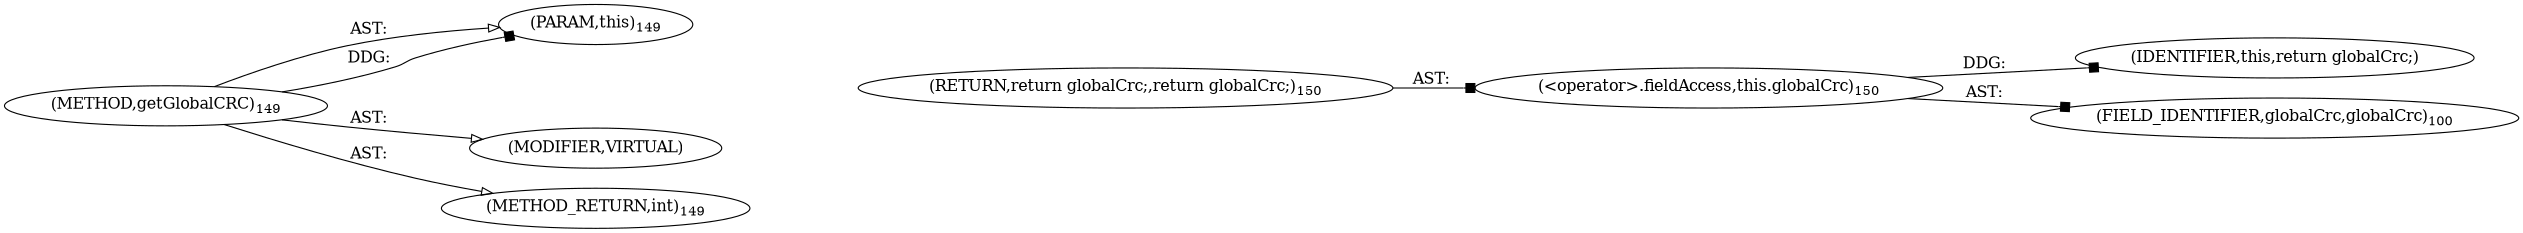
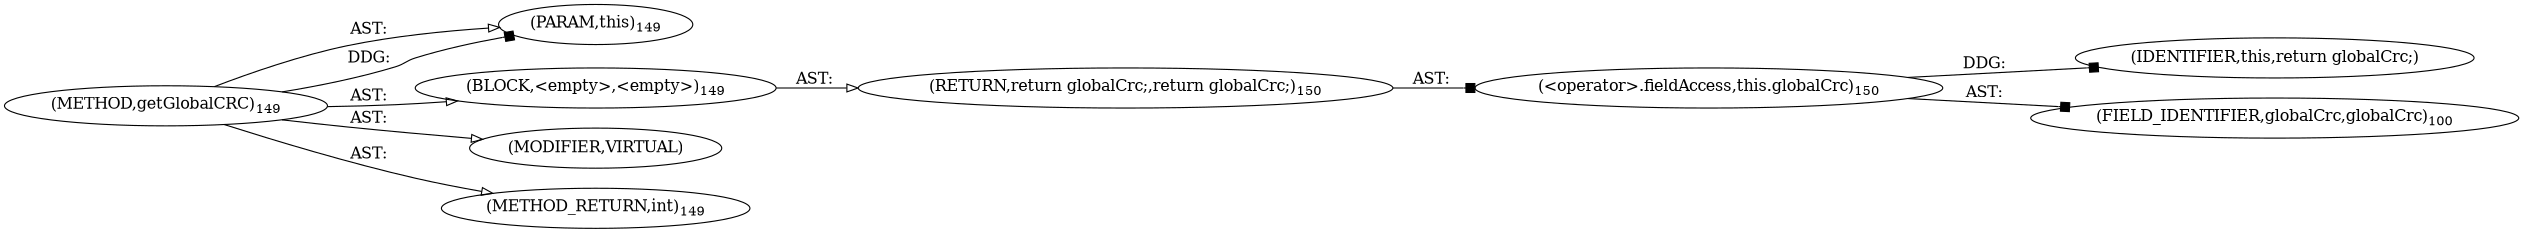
node "(BLOCK,<empty>,<empty>)": added
